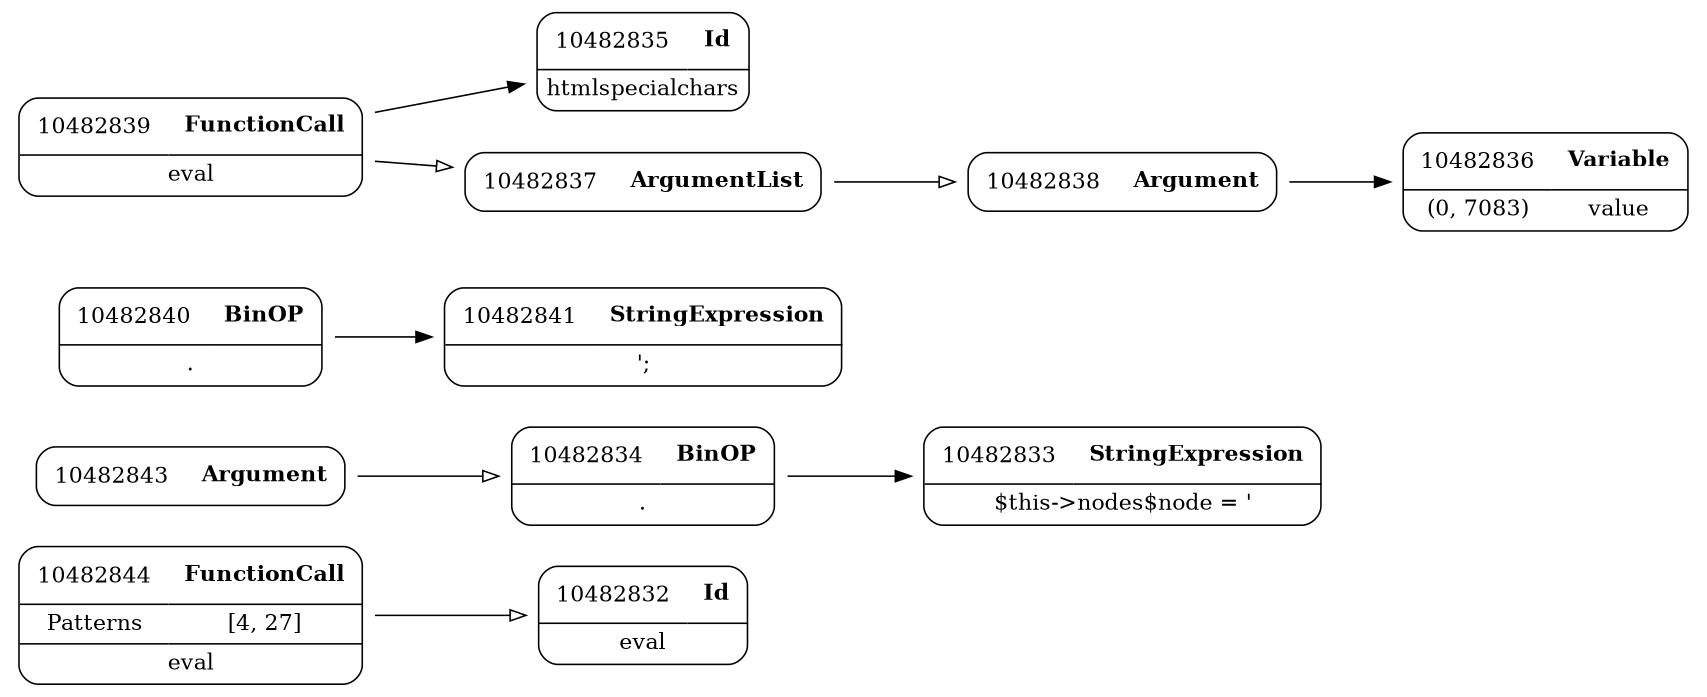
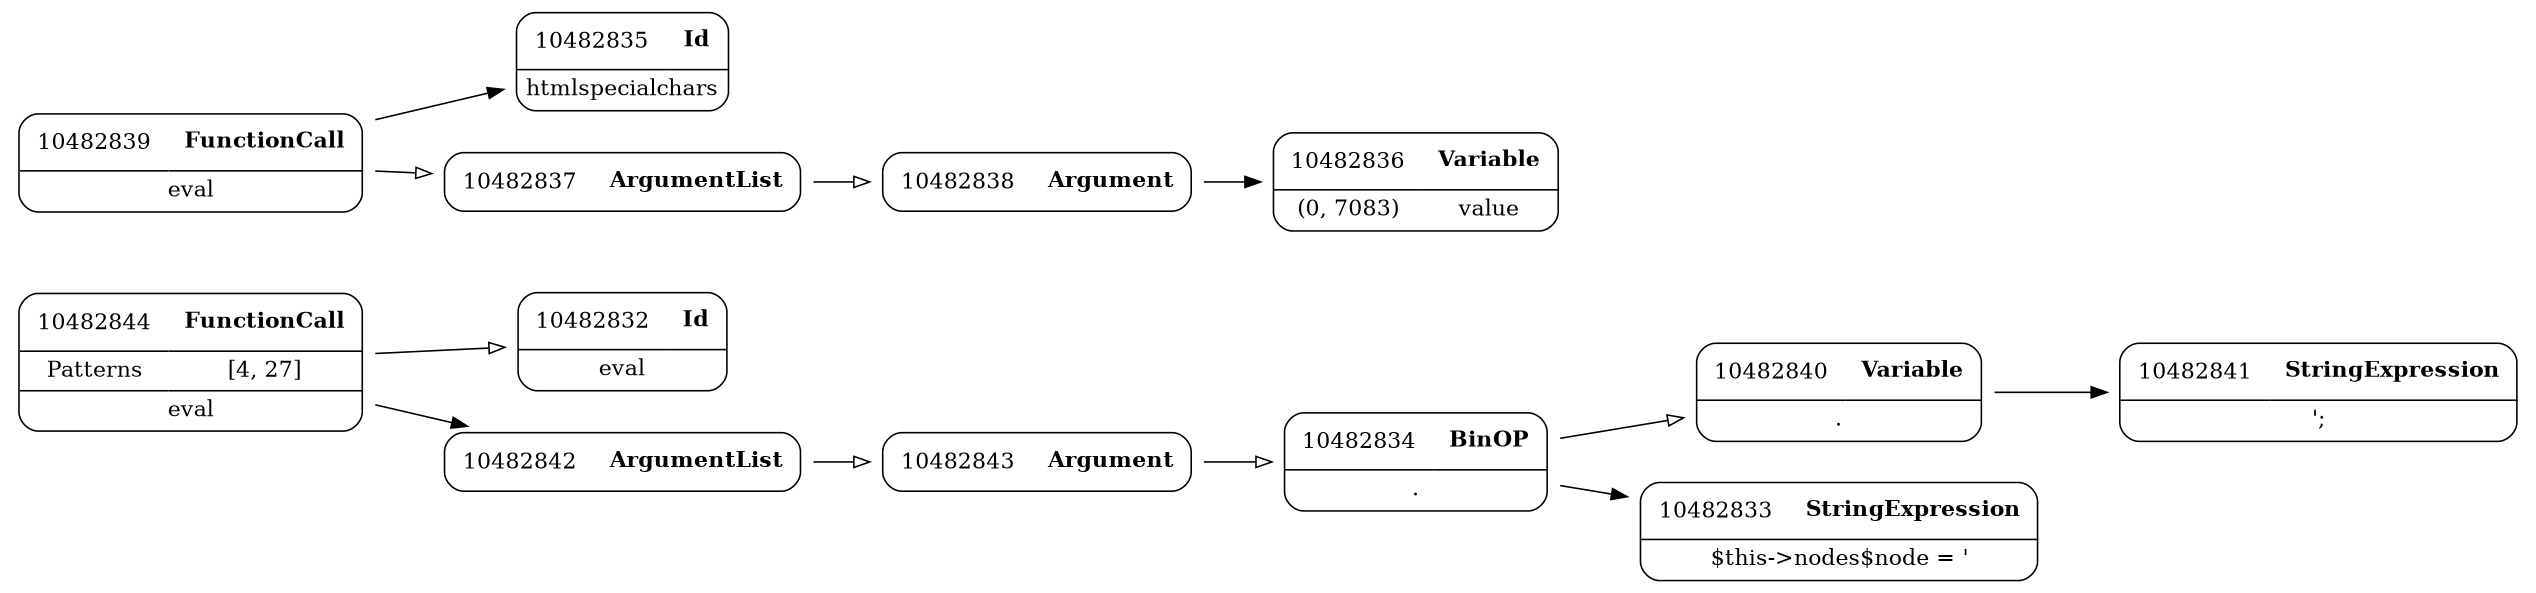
node "10482840": text "BinOP" -> "Variable"
edge "10482834" -> "10482840": added
node "10482842": added
